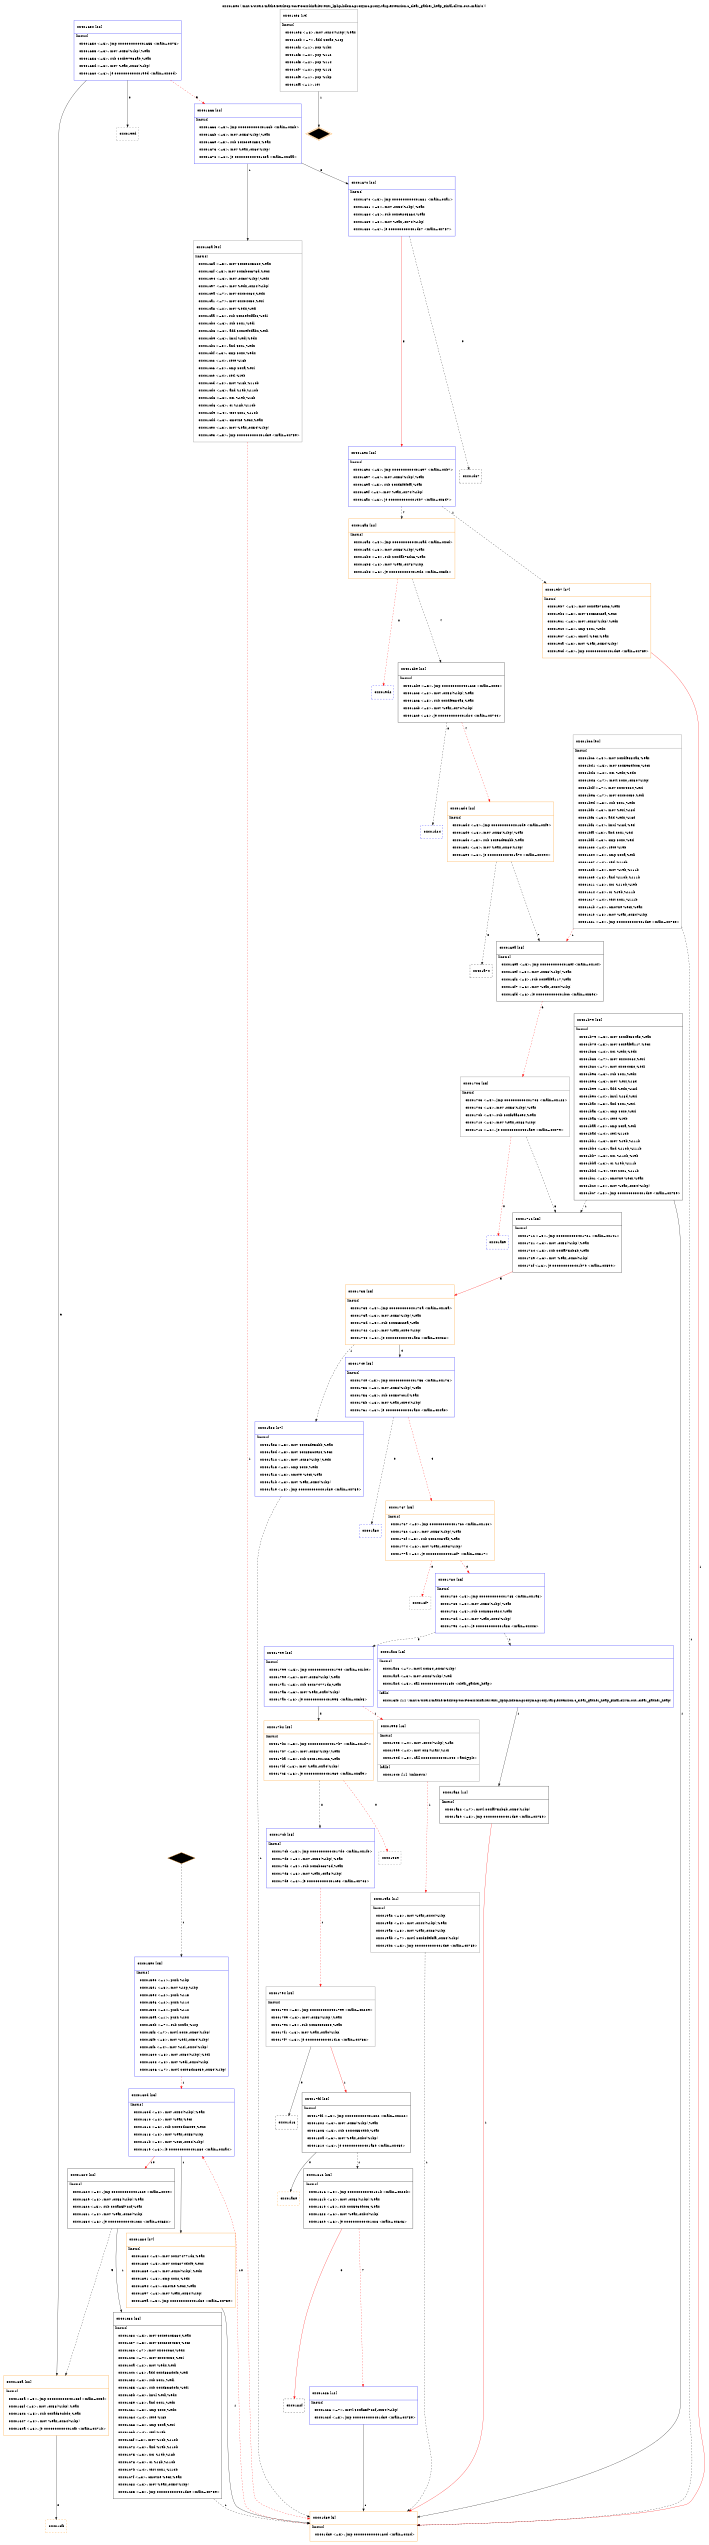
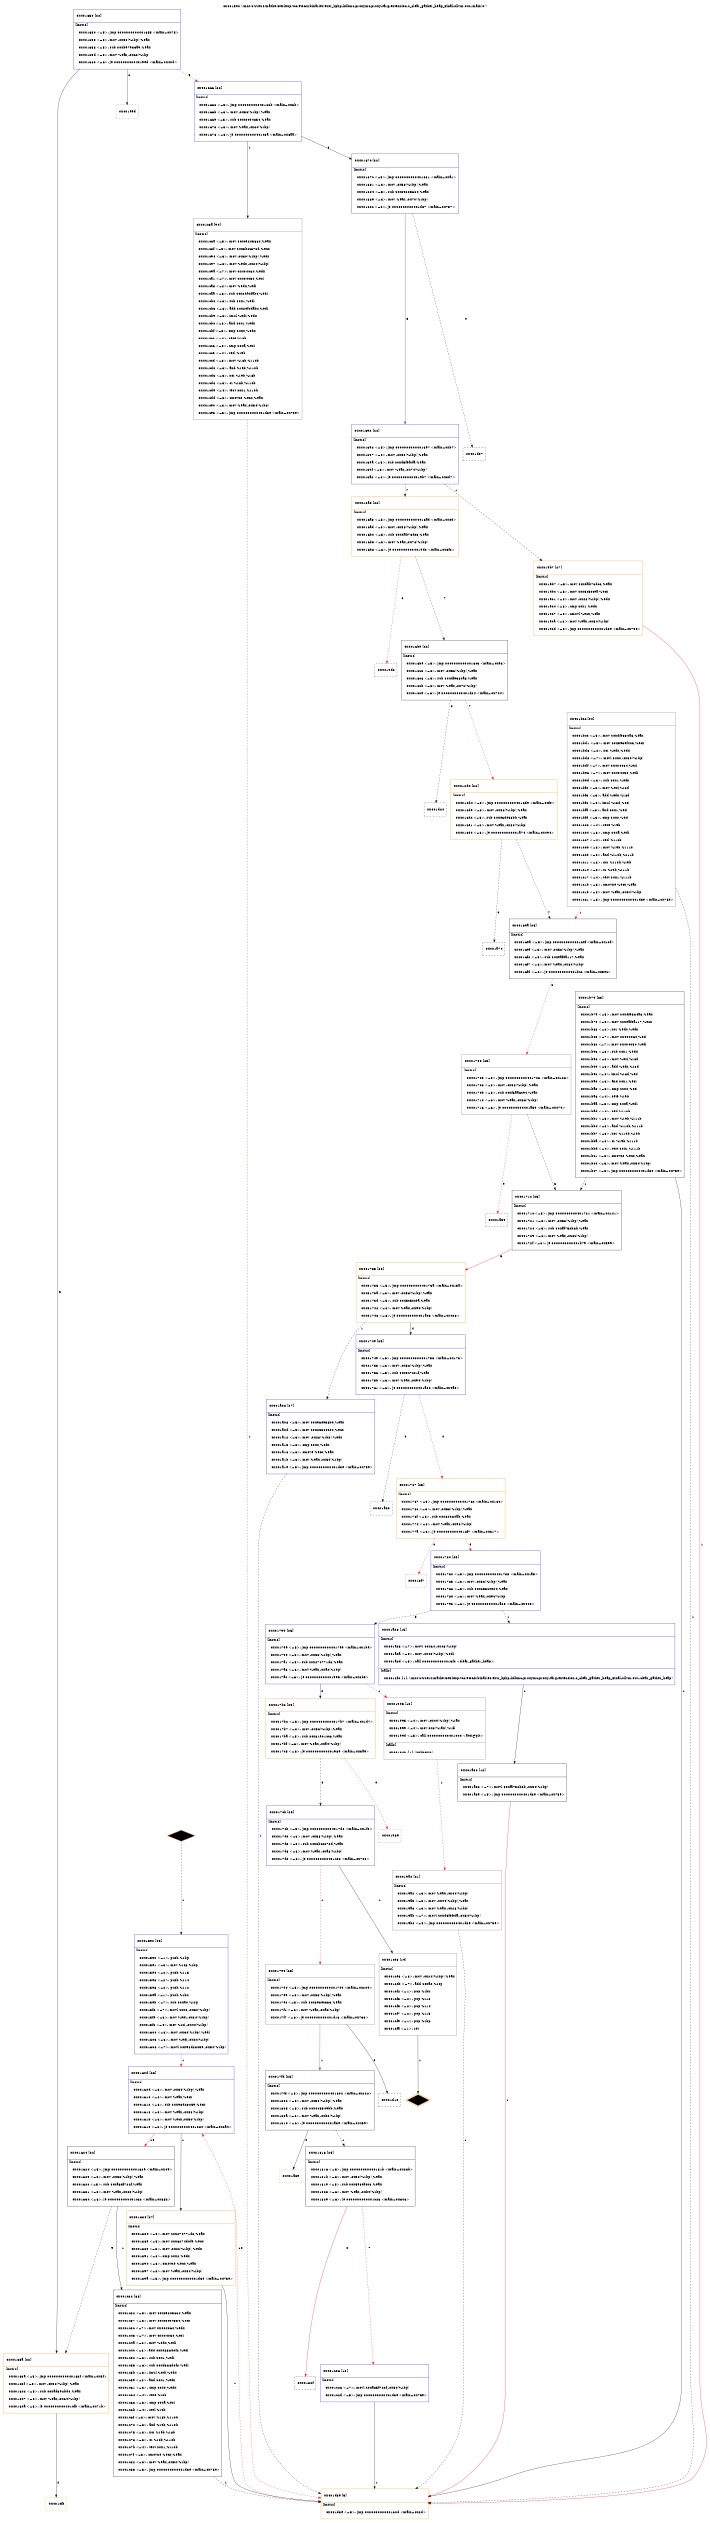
edge "0x4017cb [25]" -> "0x401ce8 [19]": added, label "1"
